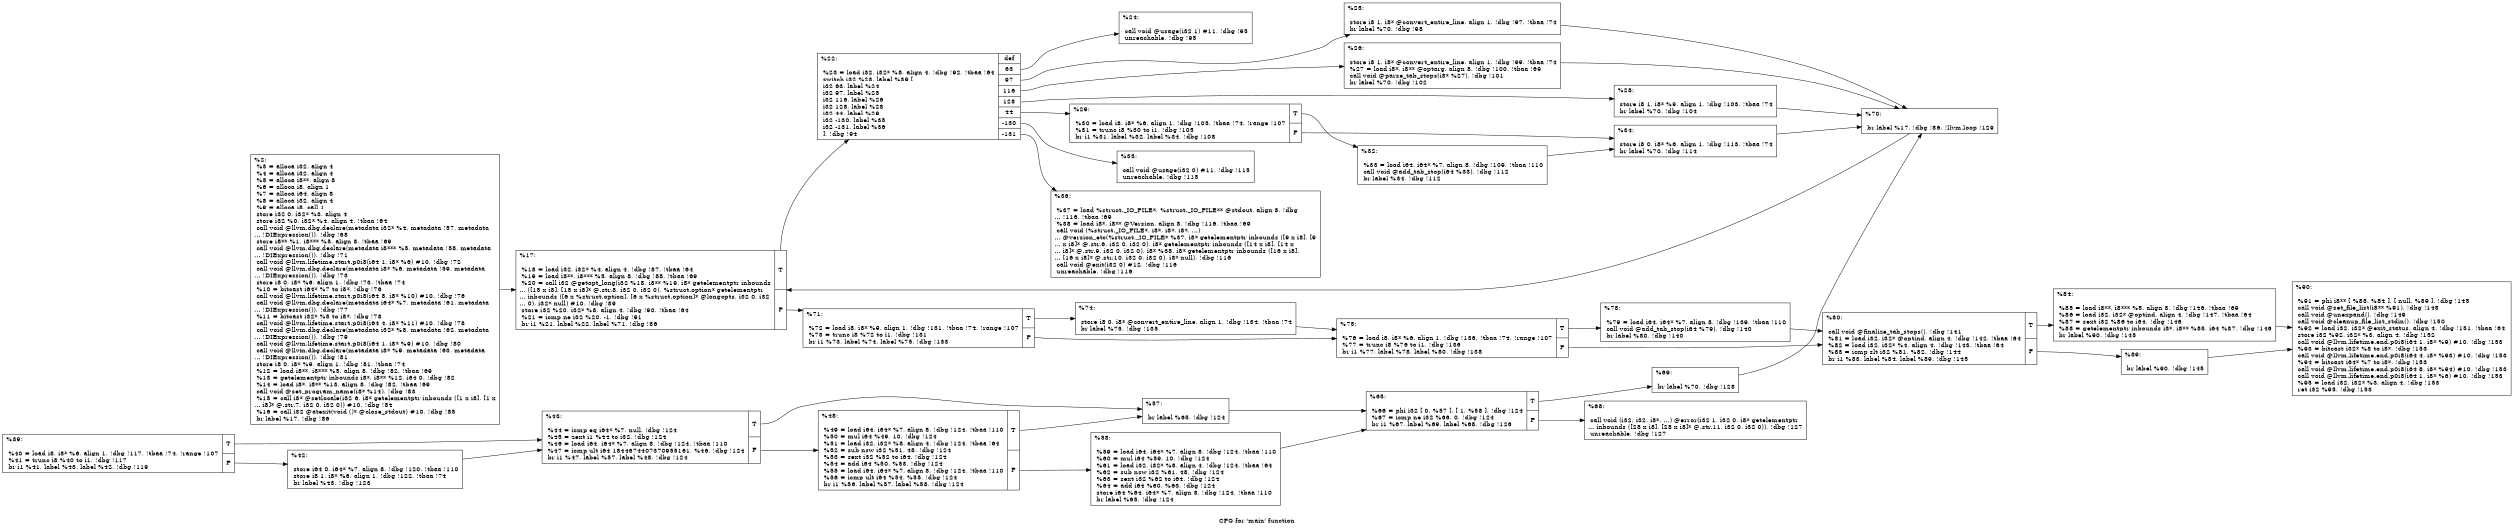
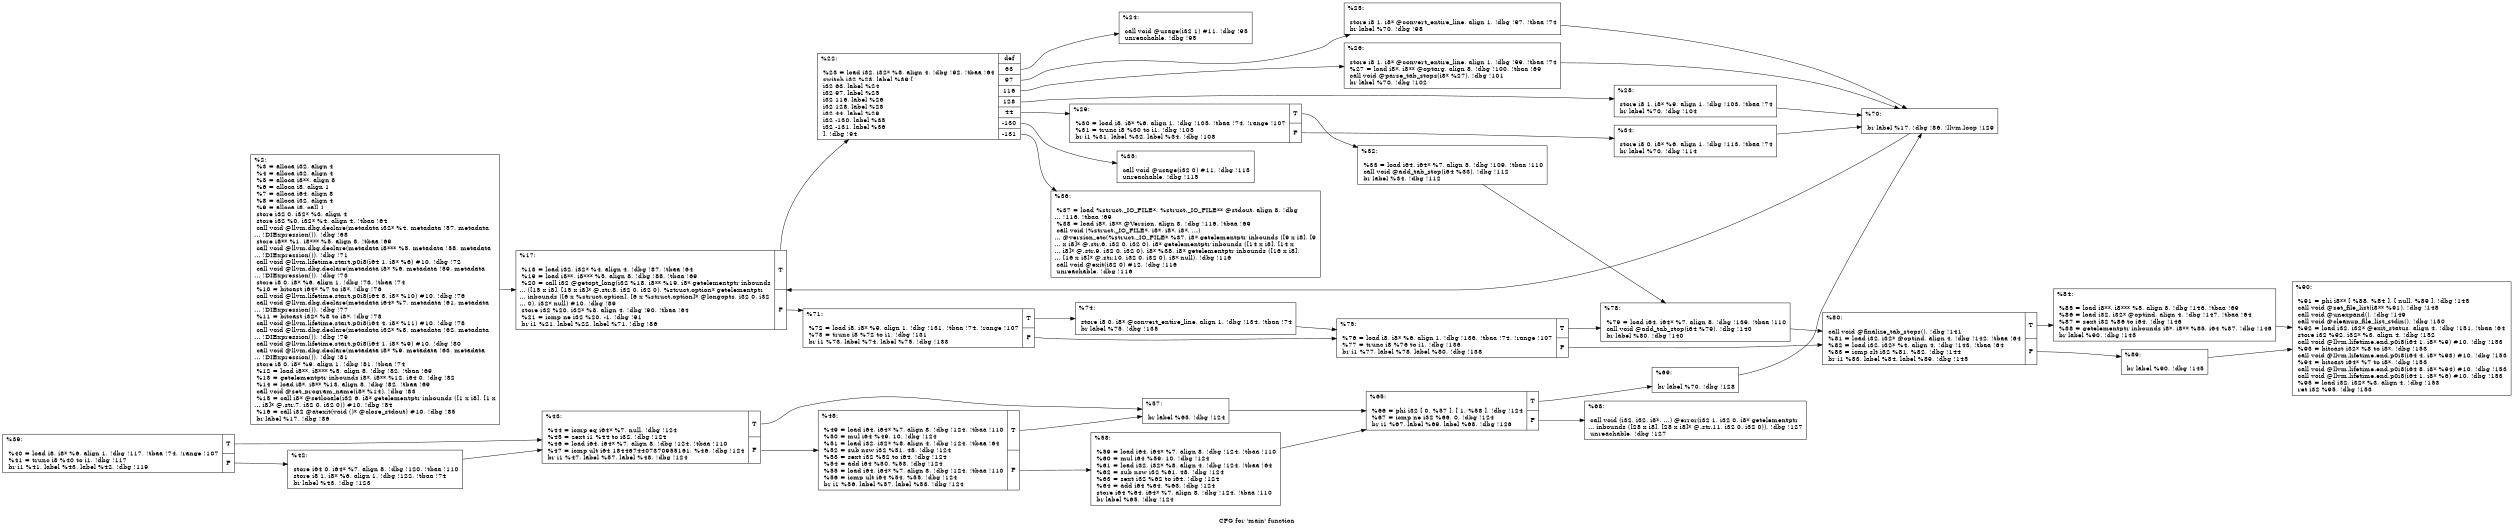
edge "%32:" -> "%34:": now "%32:" -> "%78:"
node "%58:": text "%64 = add i64 %60, %63, !dbg !124" -> "%64 = add i64 %64, %63, !dbg !124"
